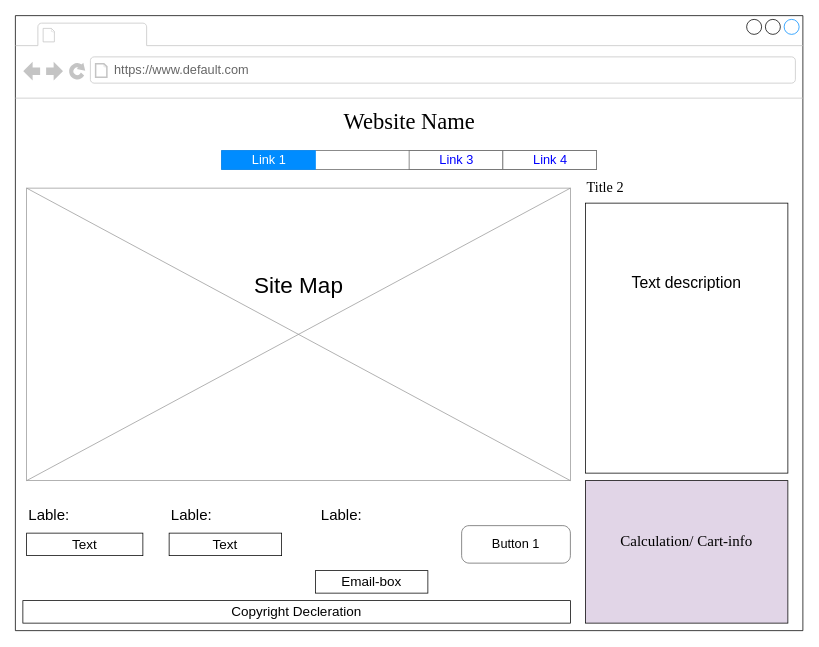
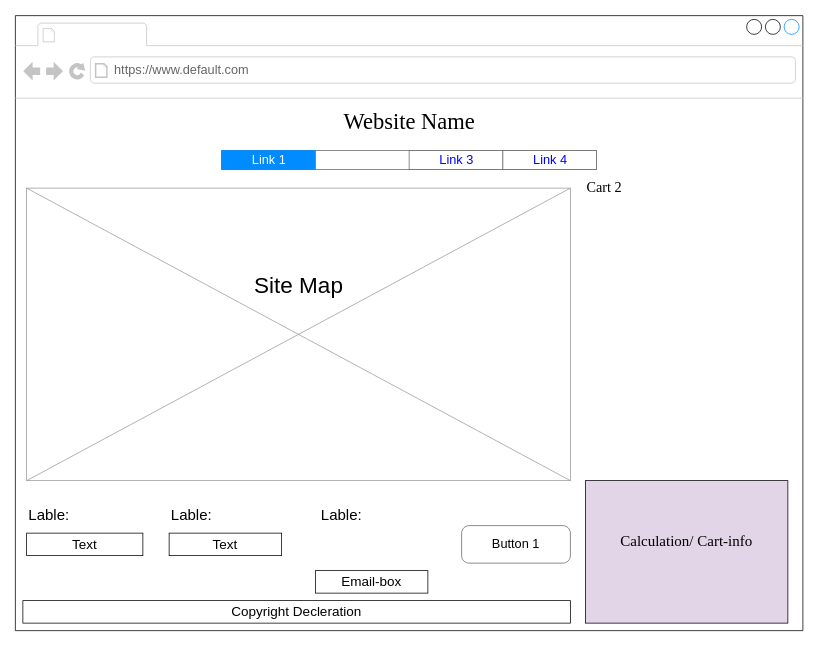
node "Title 2": label "Title 2" -> "Cart 2"
node "Text description": removed
